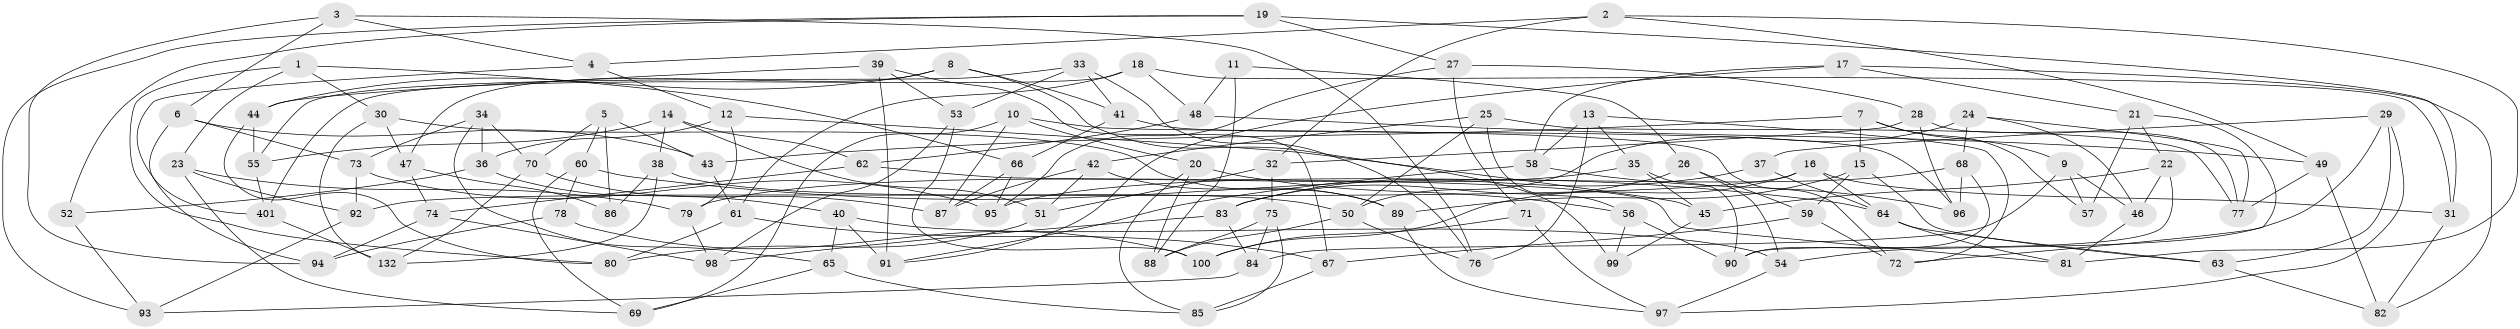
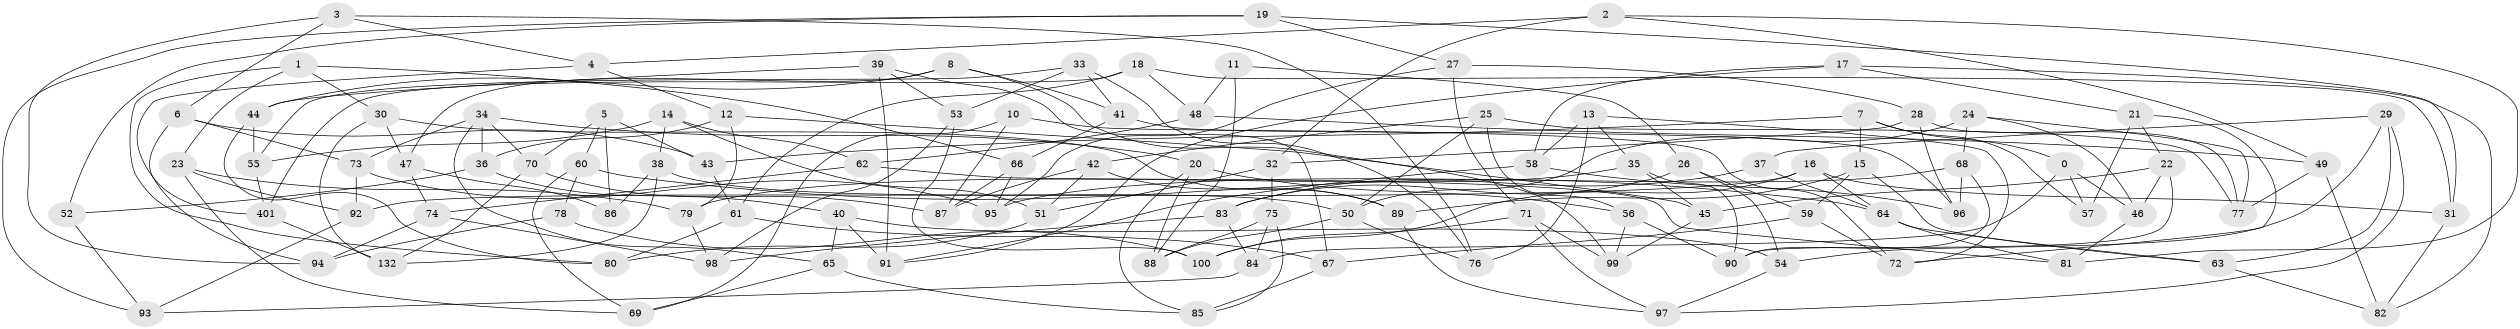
edge "10" -- "20": now "34" -- "20"
node "9": label "9" -> "0"
edge "71" -- "99": added
